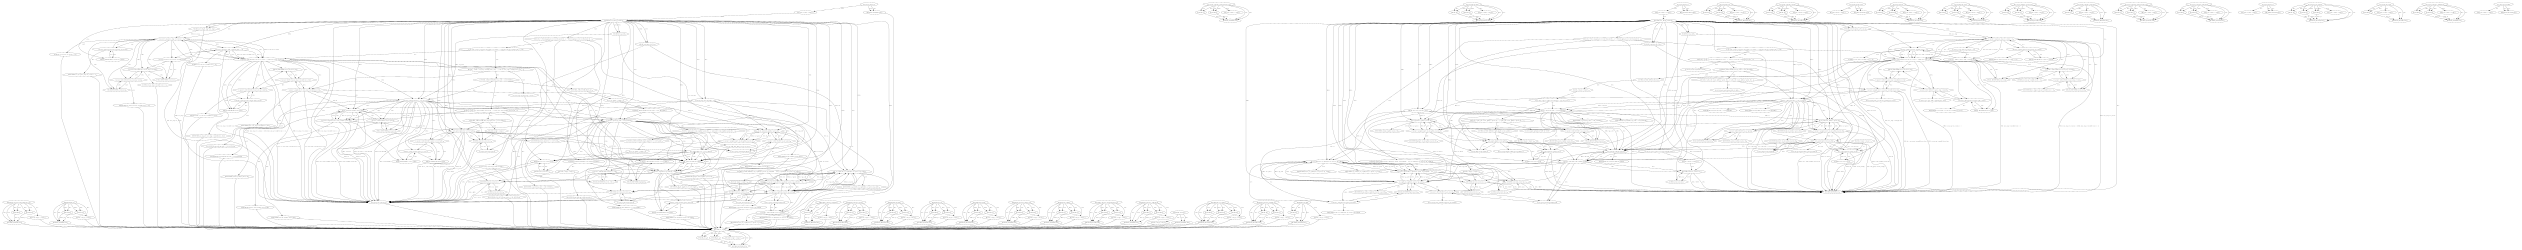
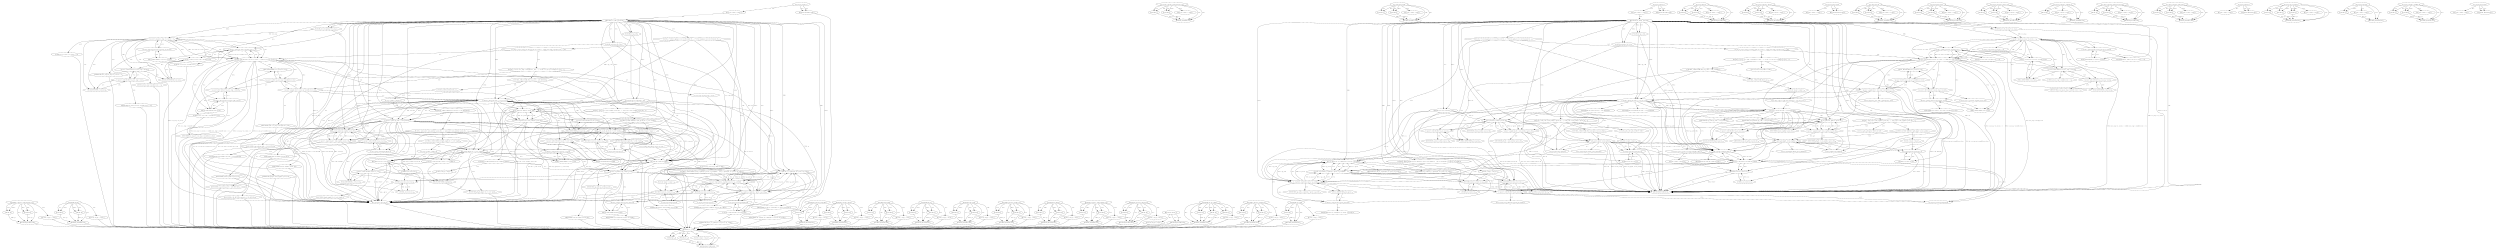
node "(CONTROL_STRUCTURE,IF,if (uid_eq(uid, current_fsuid())))": added
edge "(FIELD_IDENTIFIER,fsgid,fsgid)" -> "(<operator>.indirectFieldAccess,file->f_cred->fsgid)": now "(FIELD_IDENTIFIER,fsgid,fsgid)" -> "(IDENTIFIER,gid,gid_eq(gid, file->f_cred->fsgid))"
